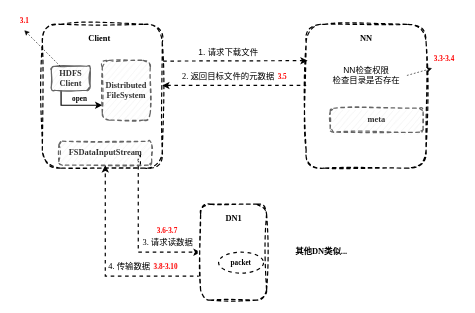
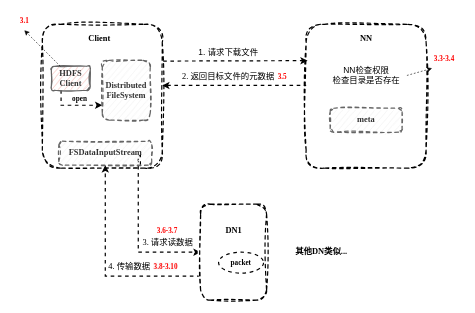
node "HDFS Client": fillcolor #f5f5f5 -> #f8cecc
edge "HDFS Client" -> "Distributed FileSystem": style solid -> dashed
node "meta": size 93x24 -> 72x24
node "DN1": moved (234, 219) -> (234, 231)
